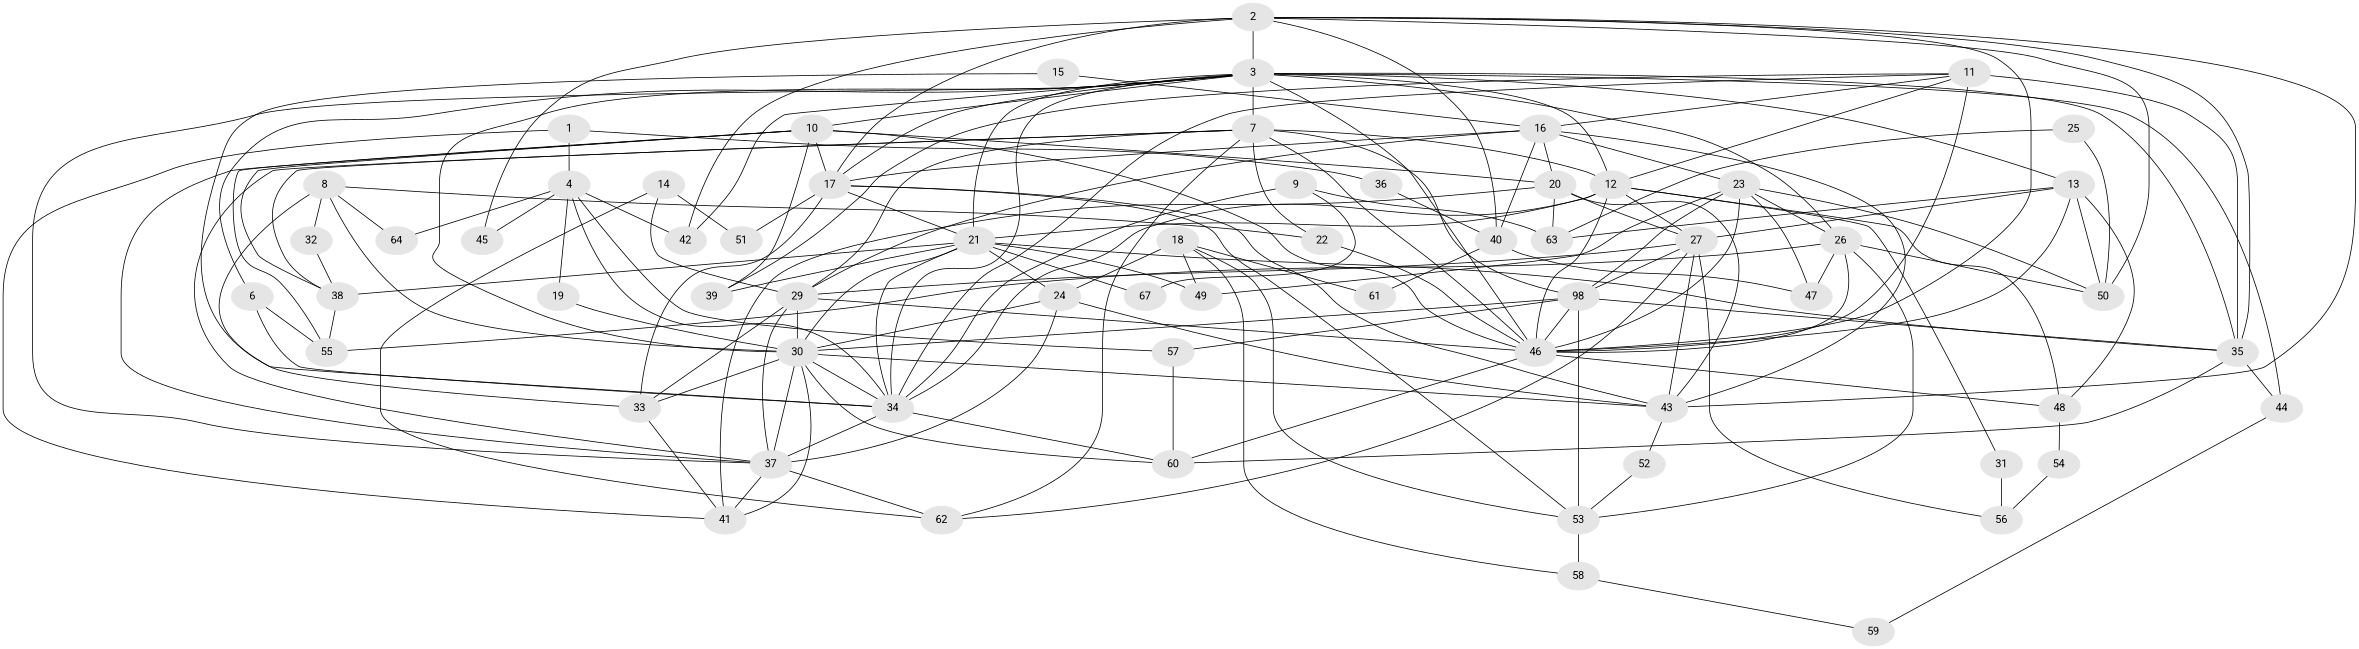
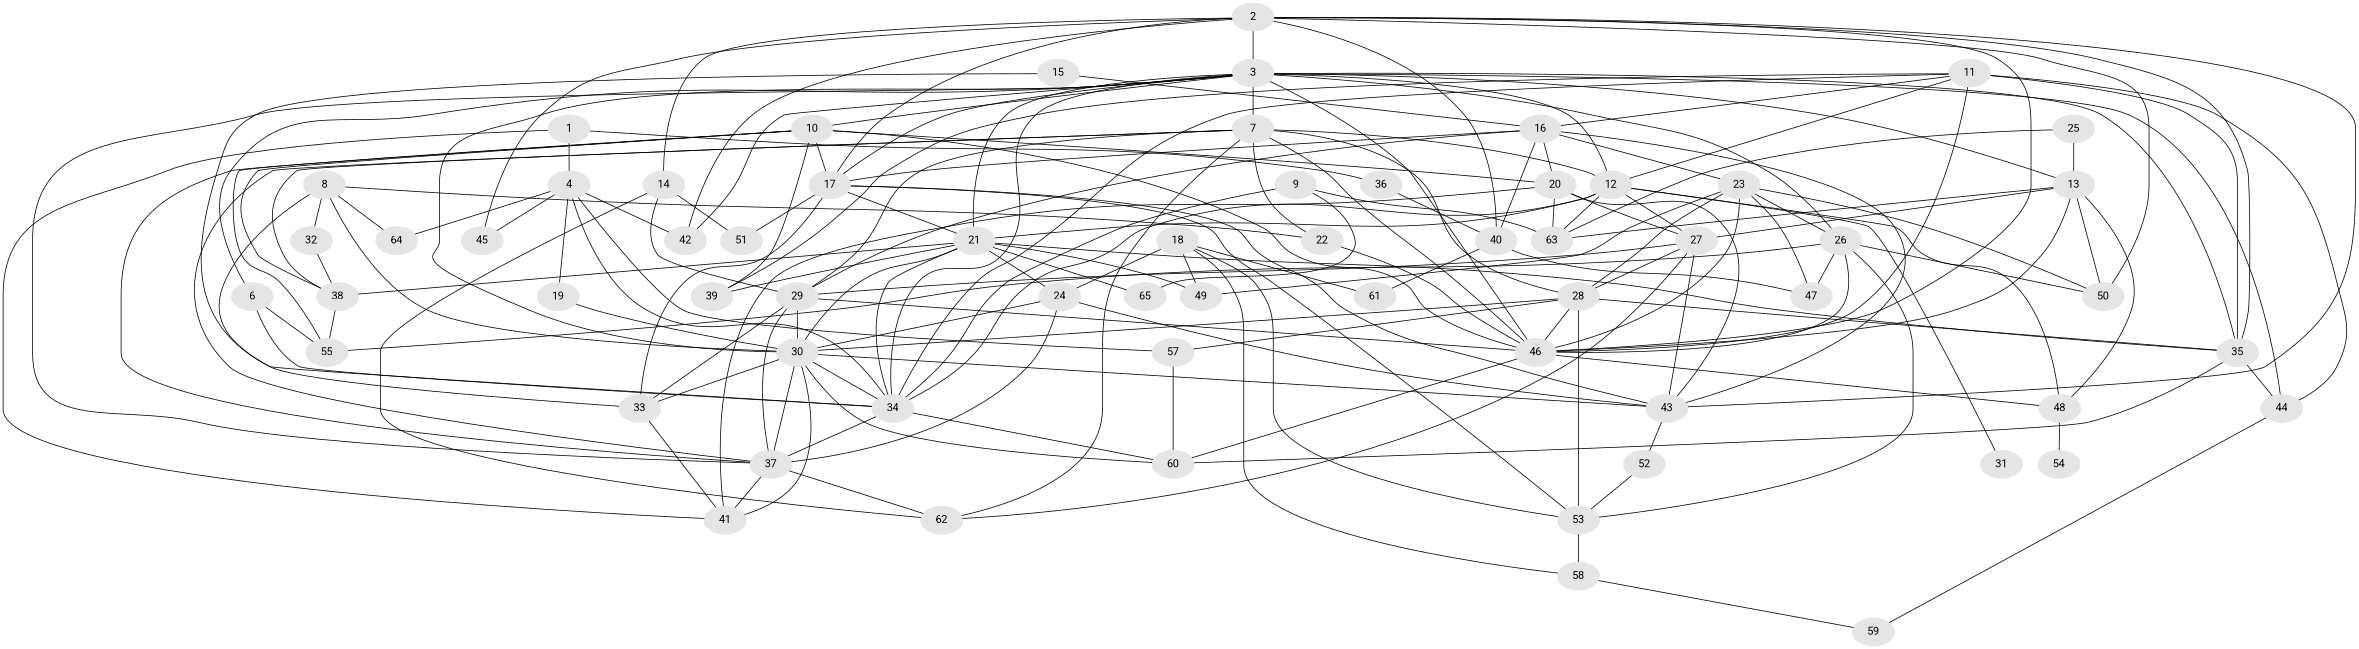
edge "2" -- "14": added
edge "11" -- "44": added
edge "25" -- "50": now "25" -- "13"
edge "12" -- "46": now "12" -- "63"
node "67": label "67" -> "65"
node "98": label "98" -> "28"
node "56": removed
